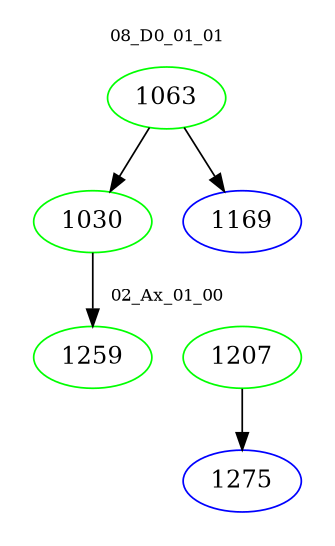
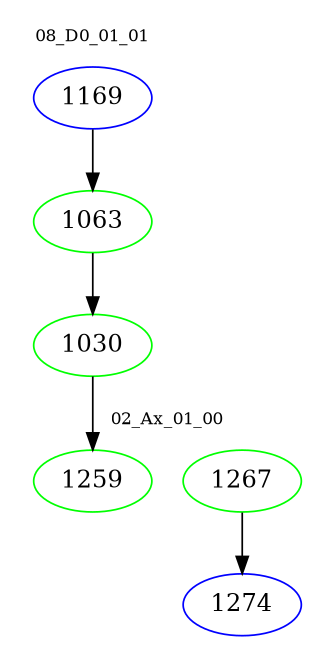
edge "1063" -> "1169": reversed
node "1207": label "1207" -> "1267"
node "1275": label "1275" -> "1274"
